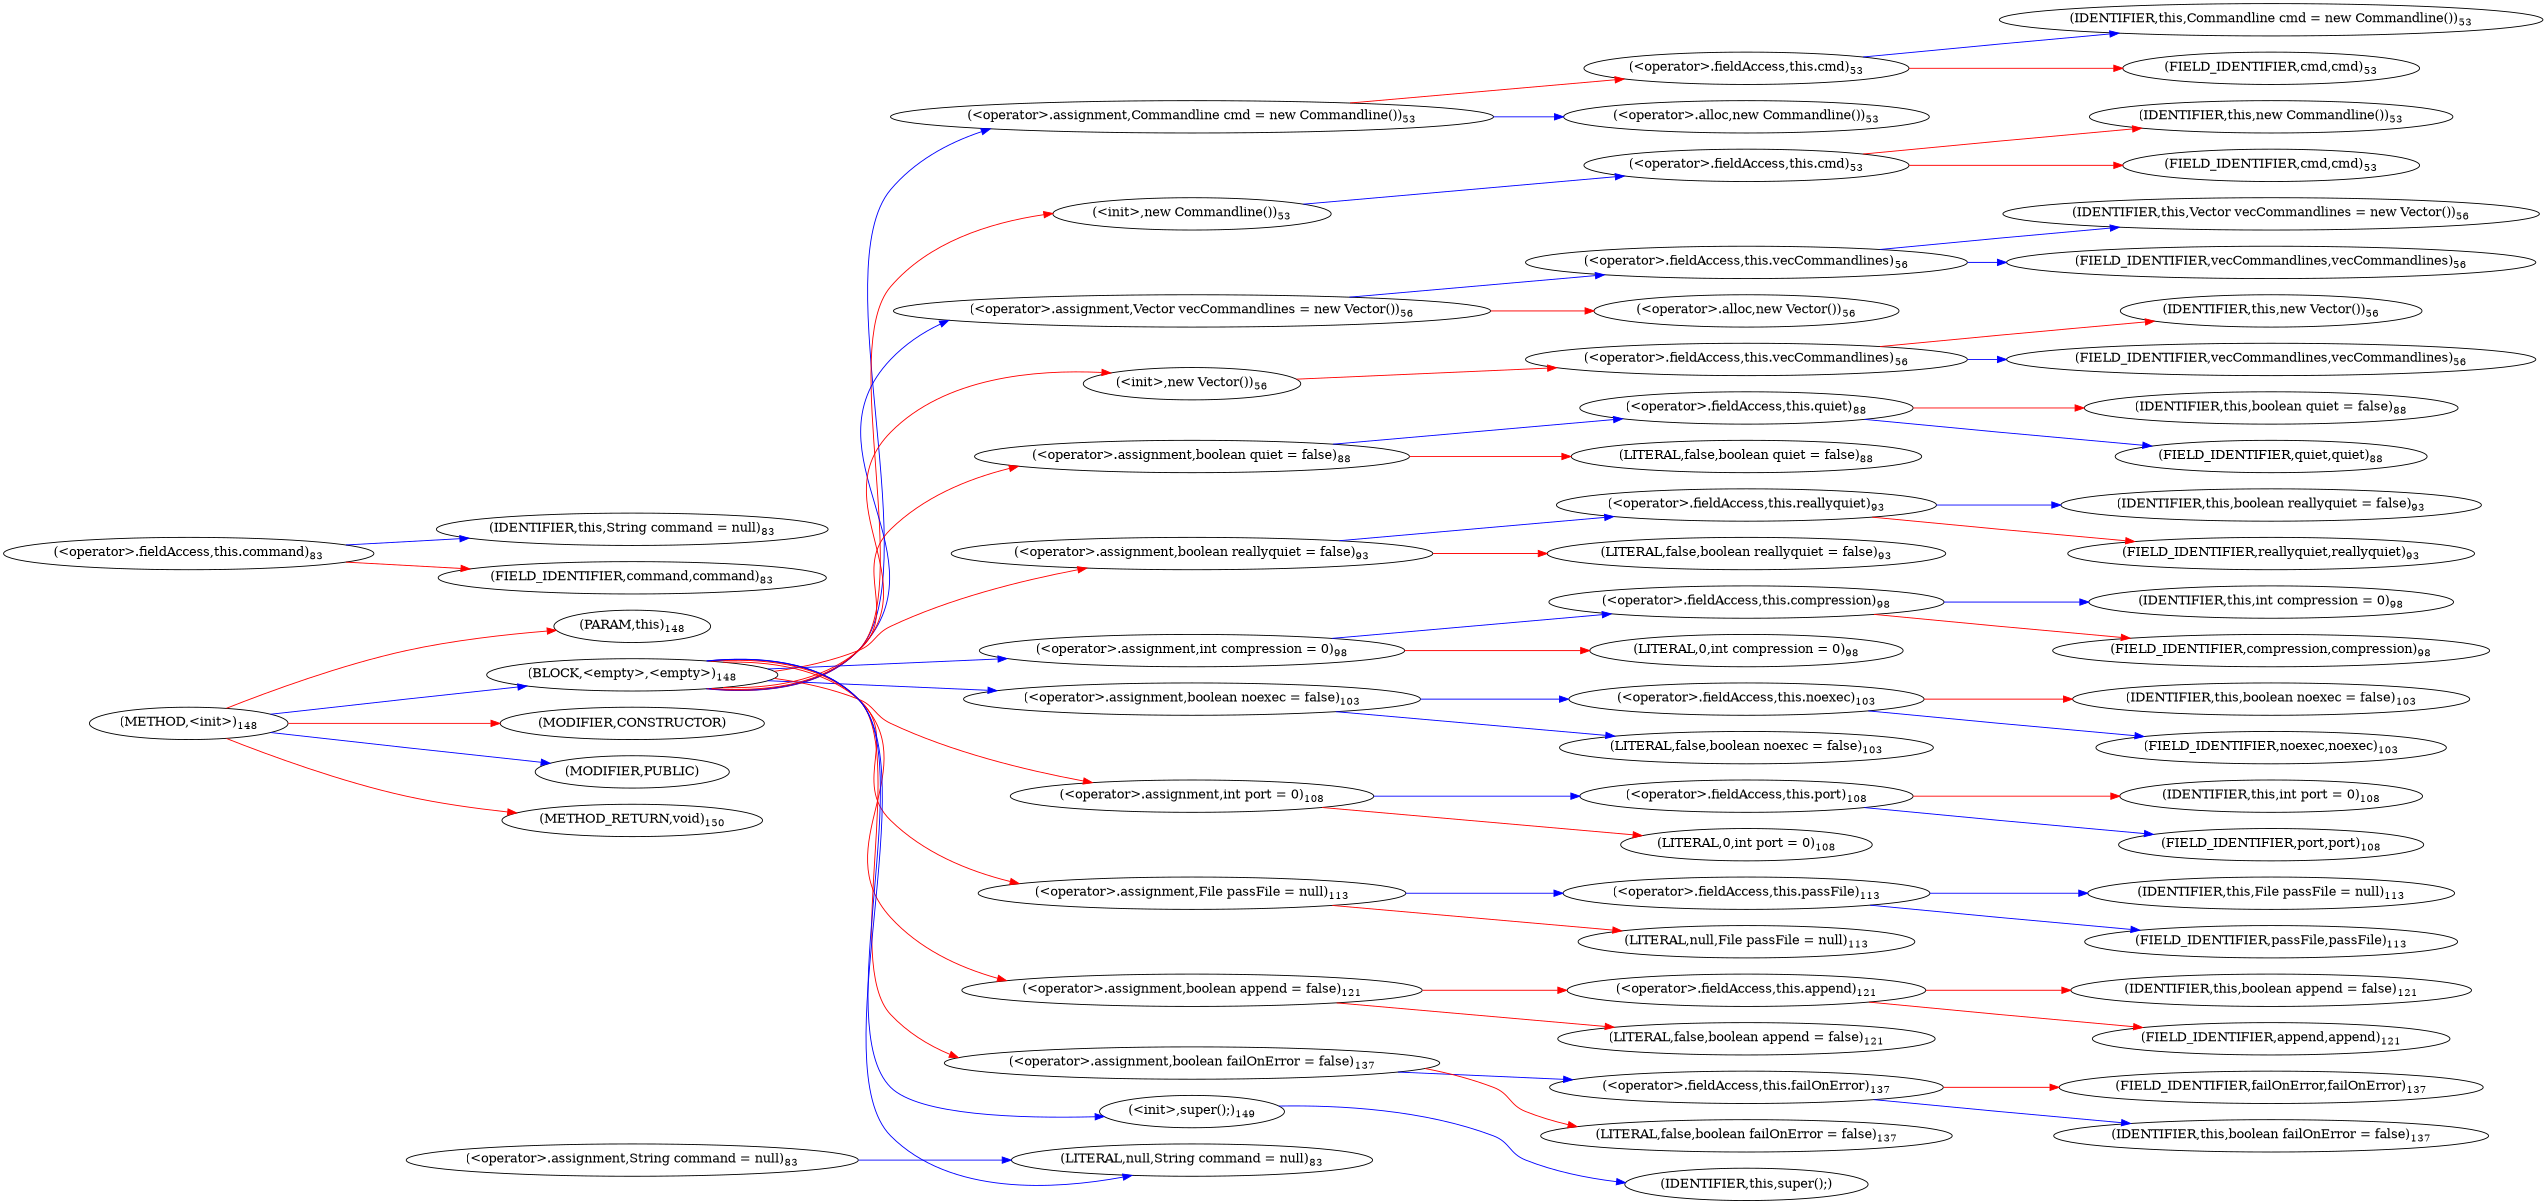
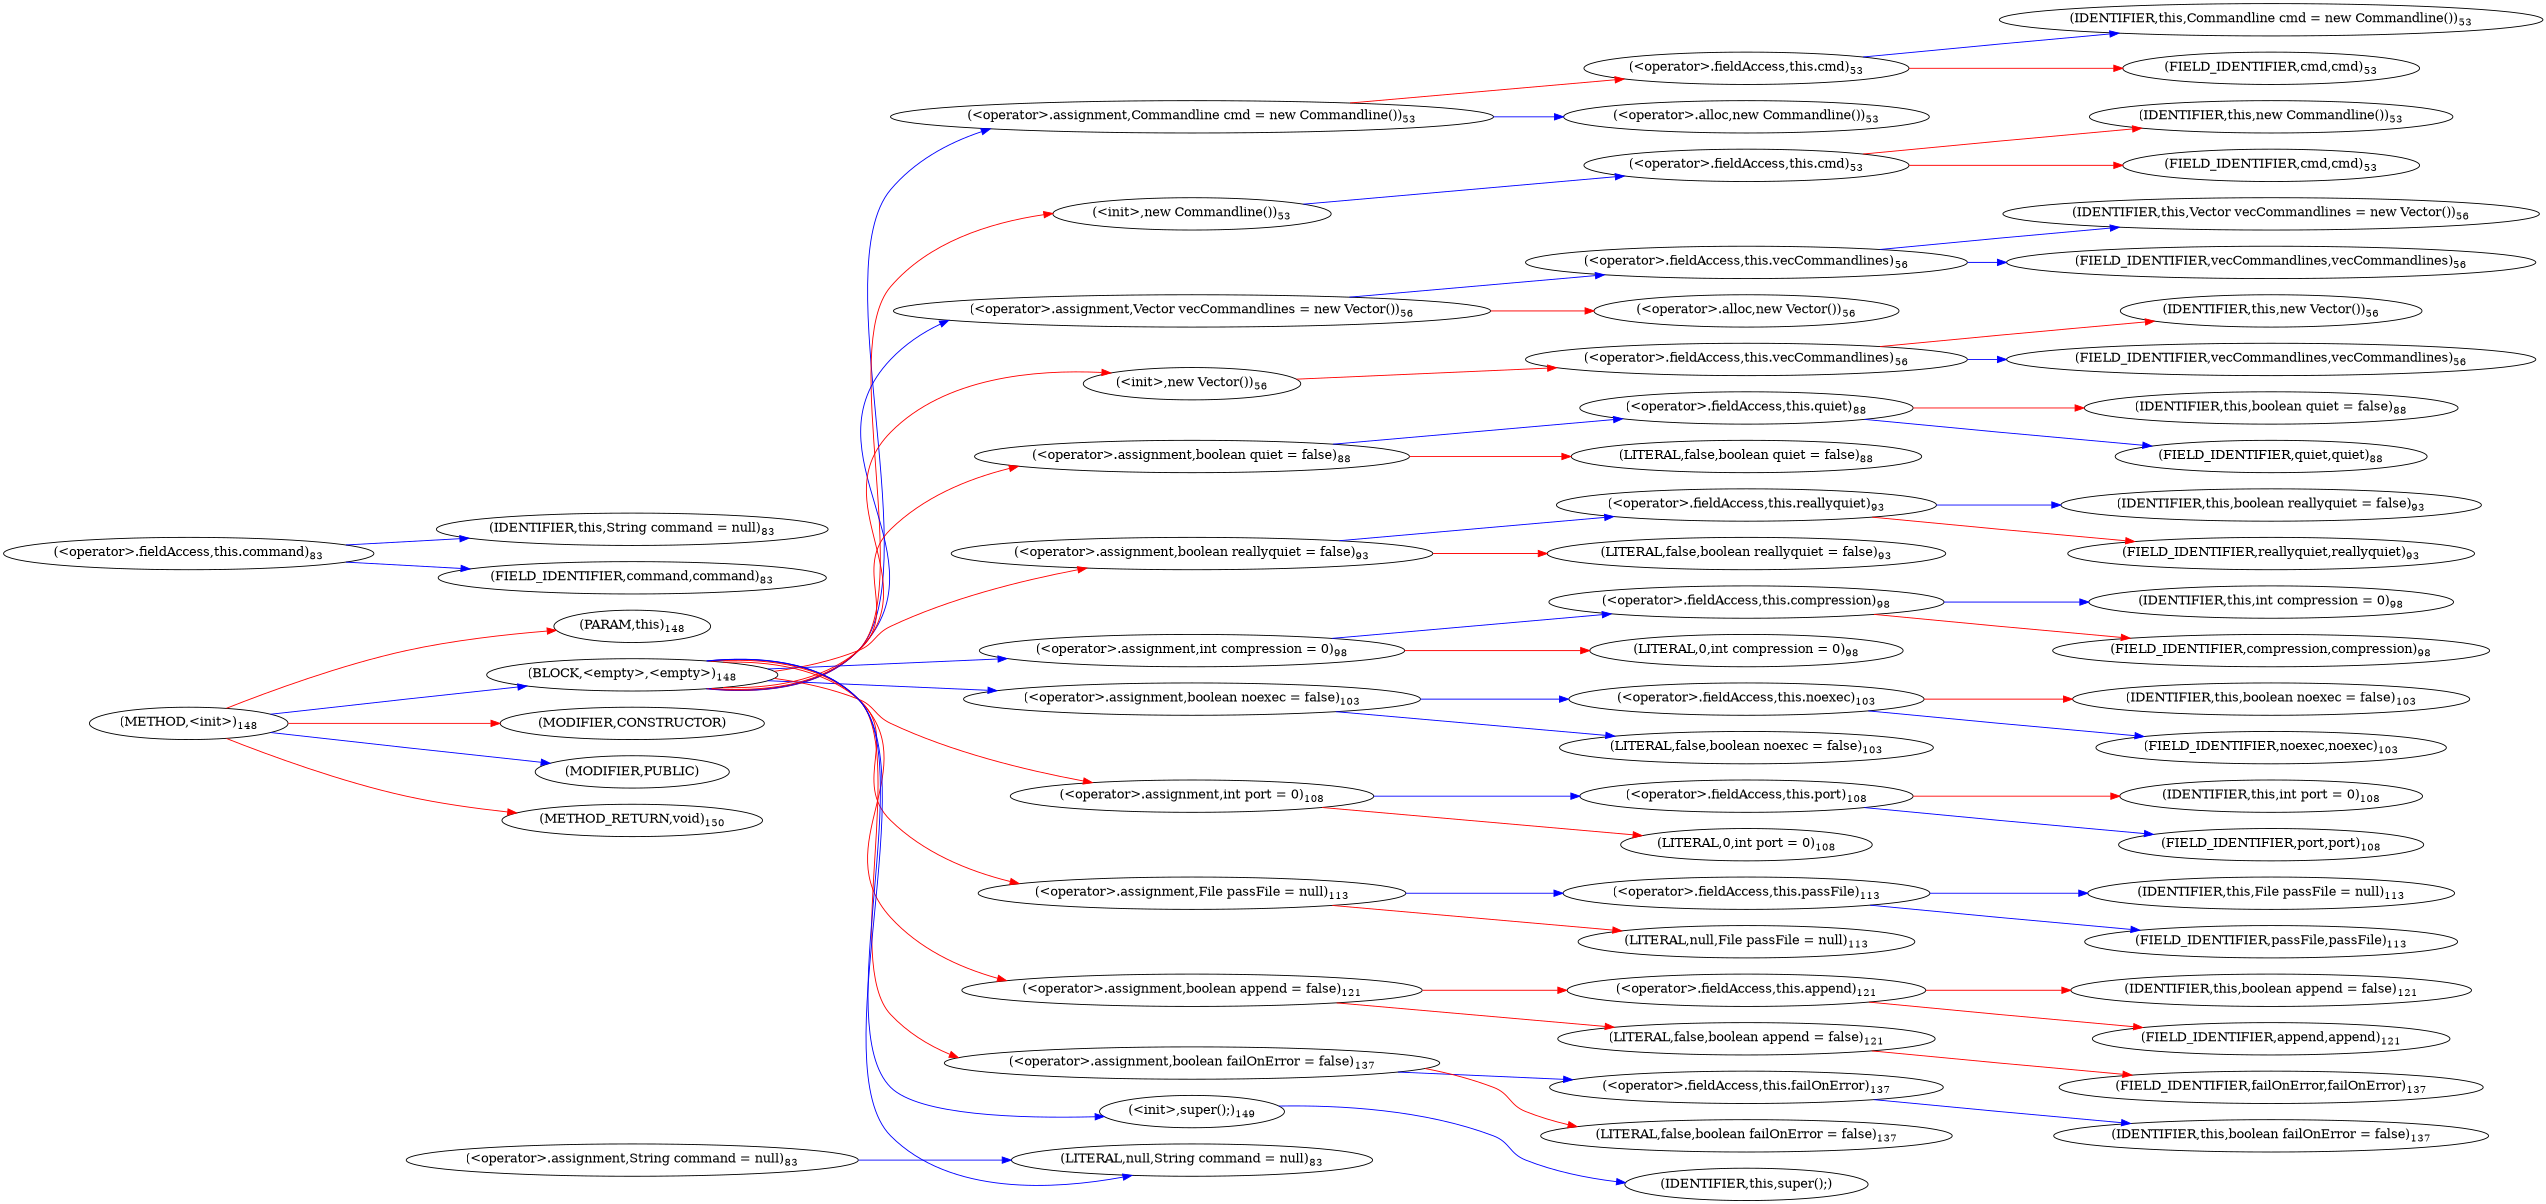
edge "(<operator>.fieldAccess,this.command)" -> "(FIELD_IDENTIFIER,command,command)": color red -> blue
edge "(<operator>.fieldAccess,this.failOnError)" -> "(FIELD_IDENTIFIER,failOnError,failOnError)": now "(LITERAL,false,boolean append = false)" -> "(FIELD_IDENTIFIER,failOnError,failOnError)"
